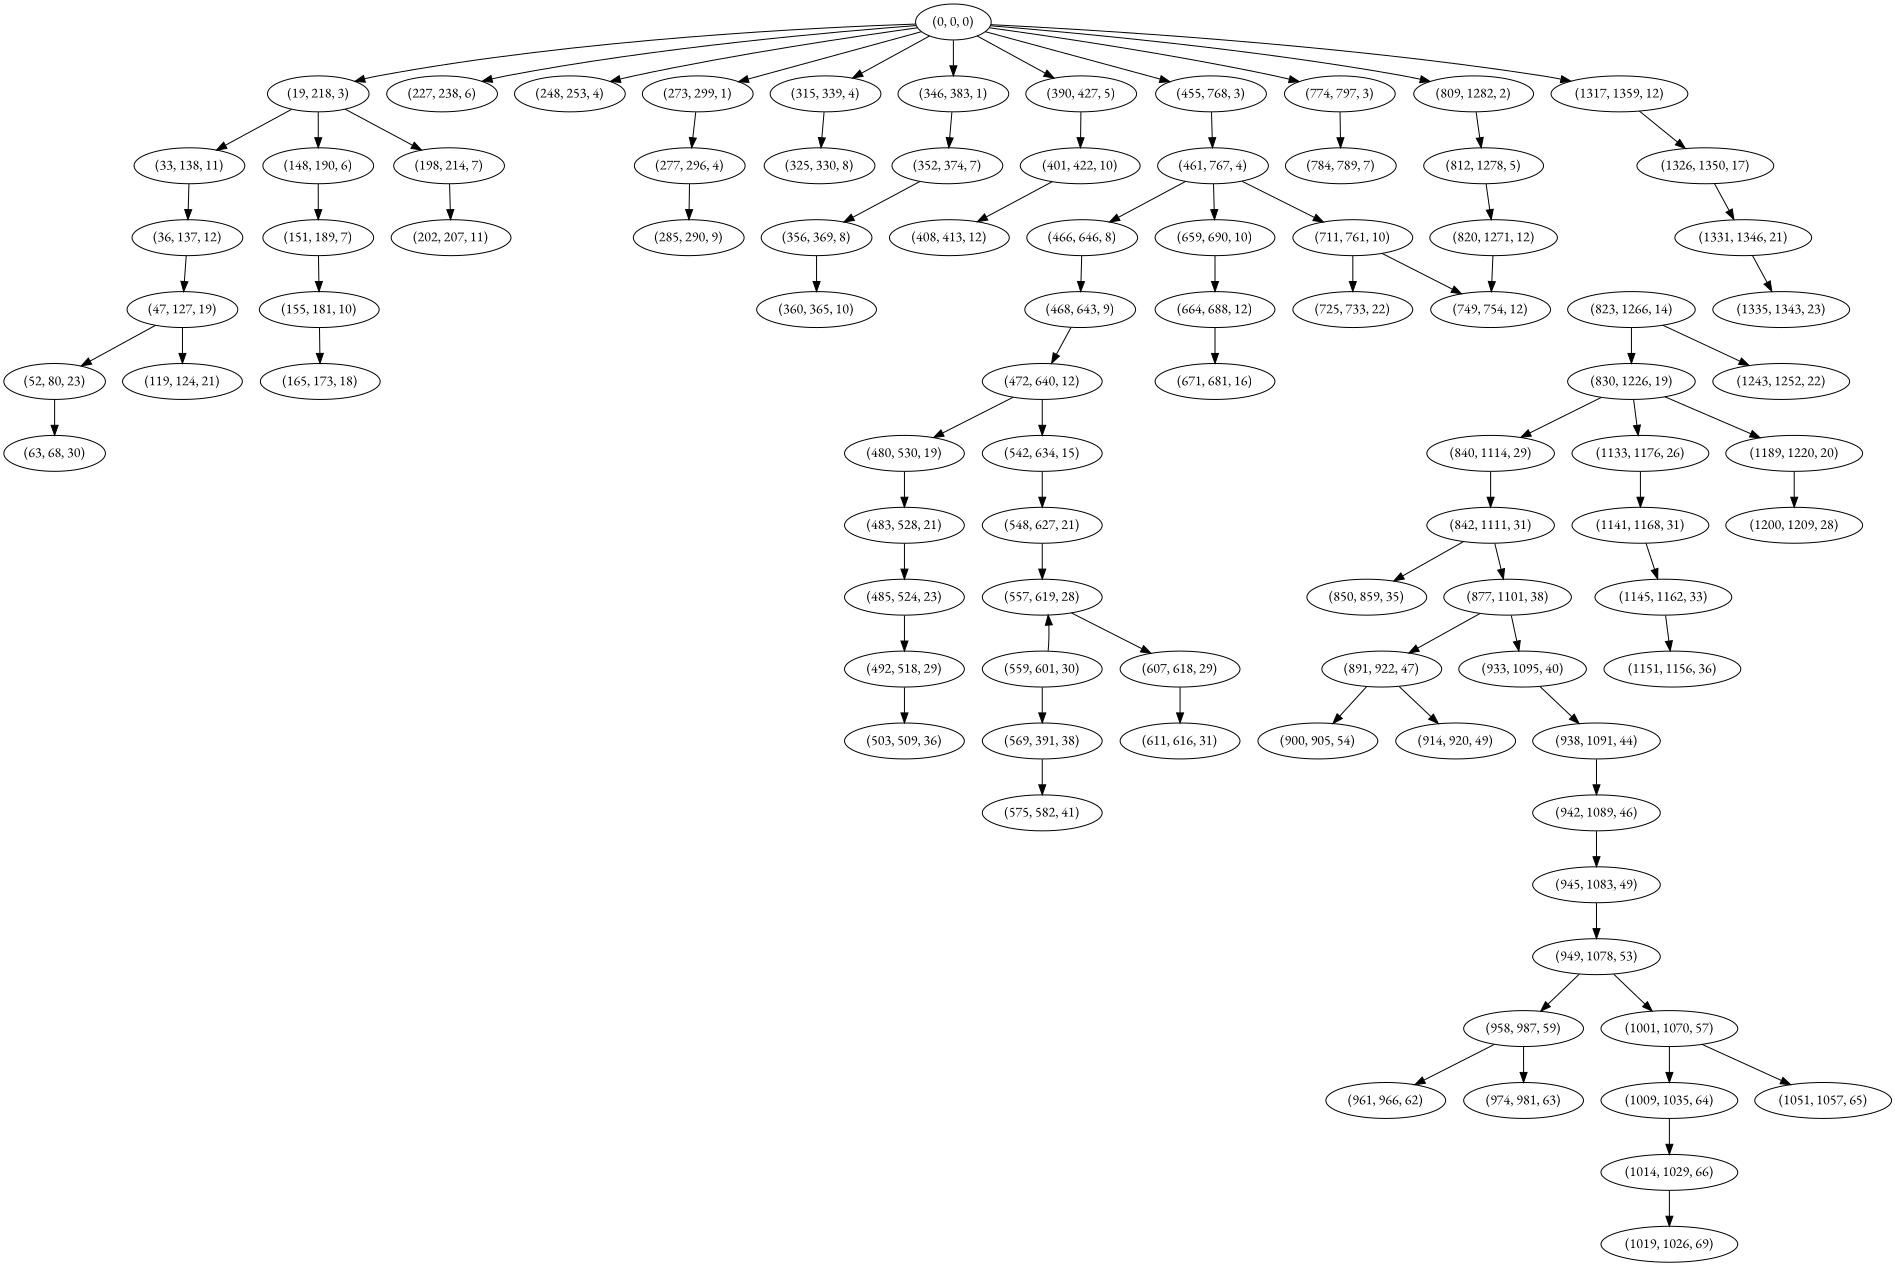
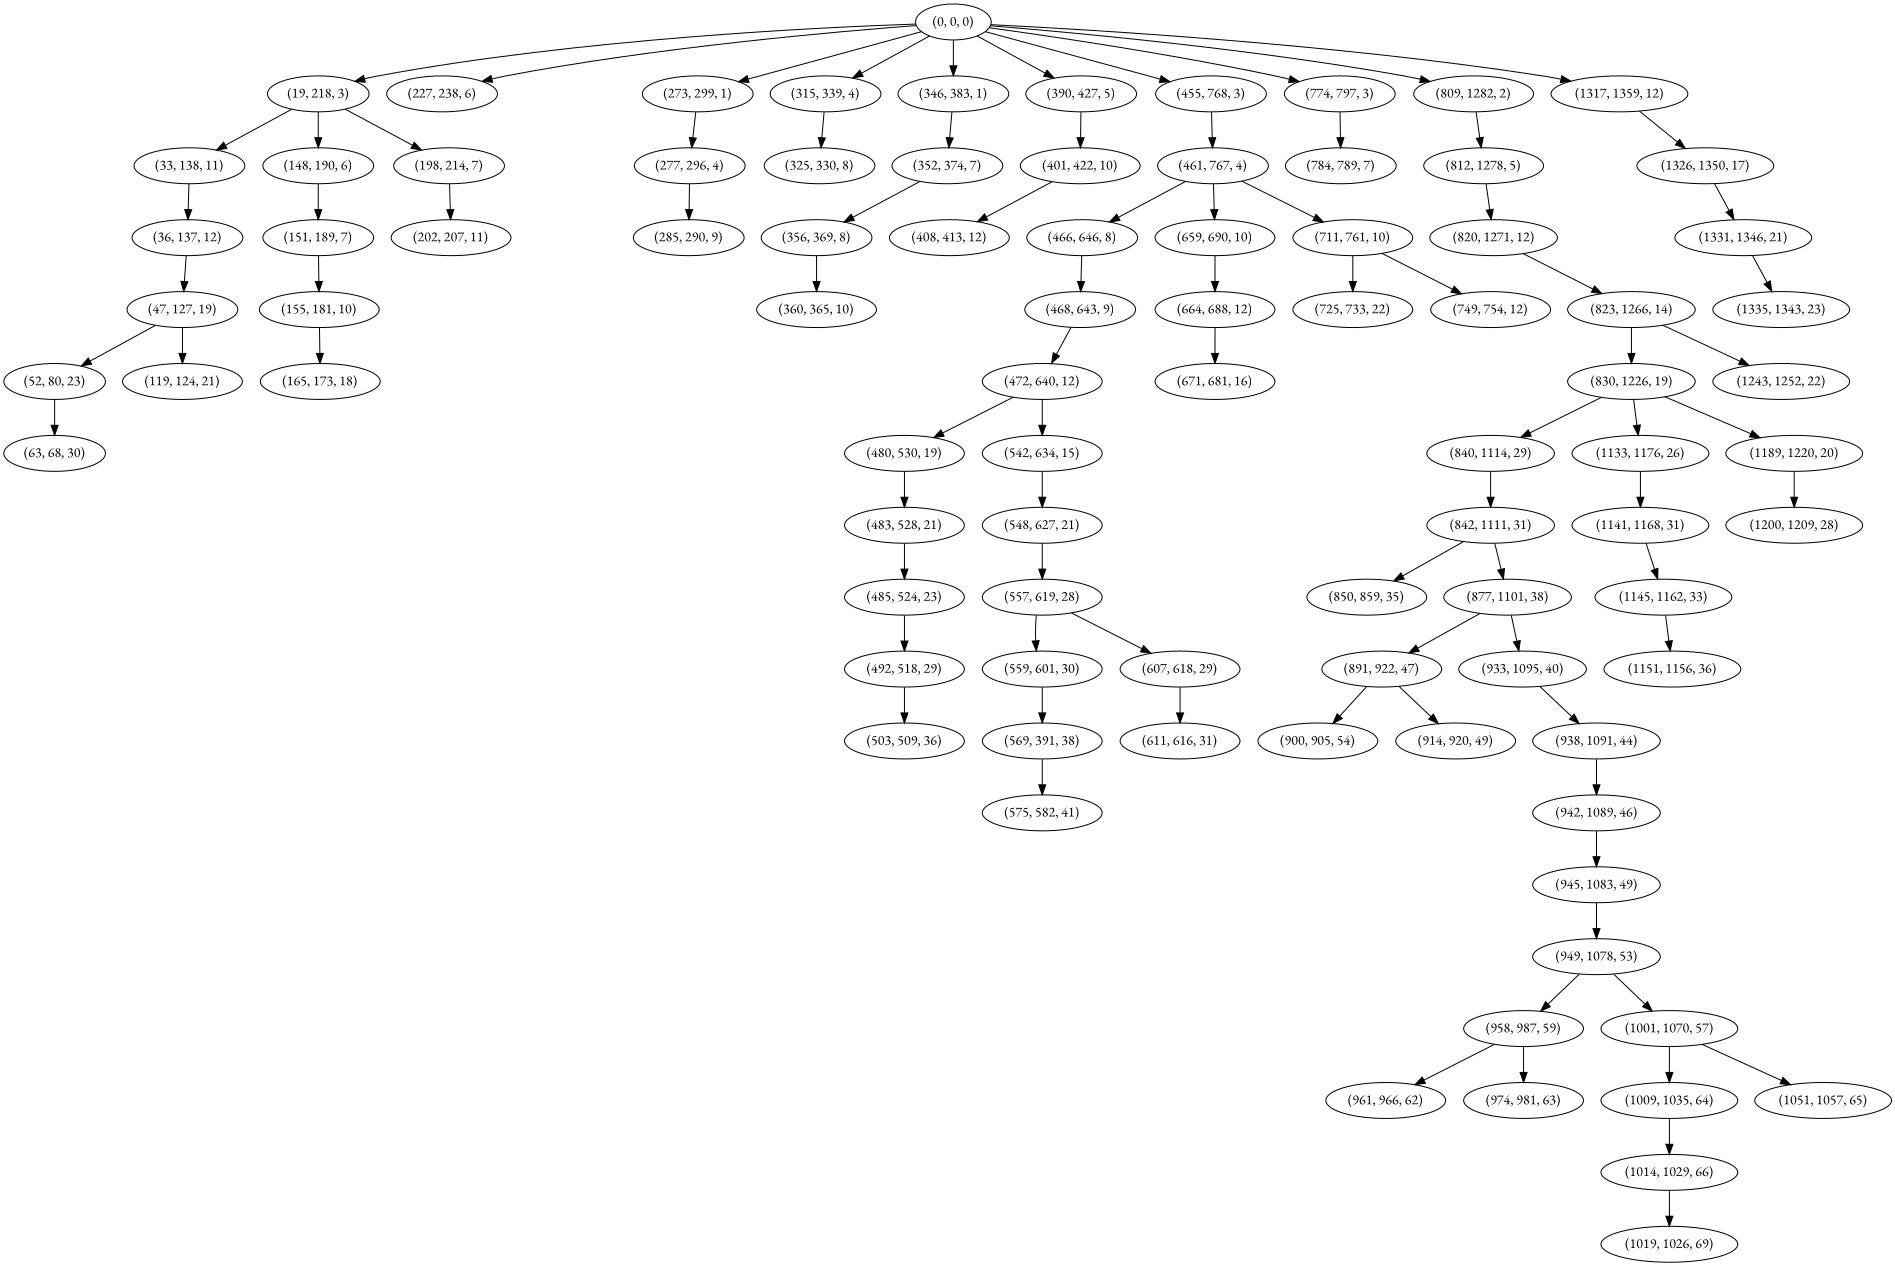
node "(248, 253, 4)": removed
edge "(820, 1271, 12)" -> "(749, 754, 12)": now "(820, 1271, 12)" -> "(823, 1266, 14)"
edge "(559, 601, 30)" -> "(557, 619, 28)": reversed
